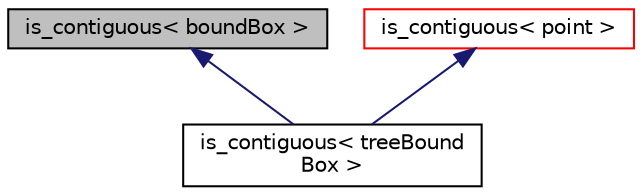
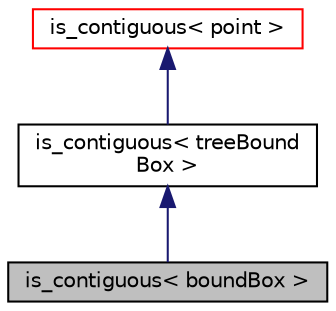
edge "is_contiguous< treeBound Box >" -> "is_contiguous< boundBox >": reversed
